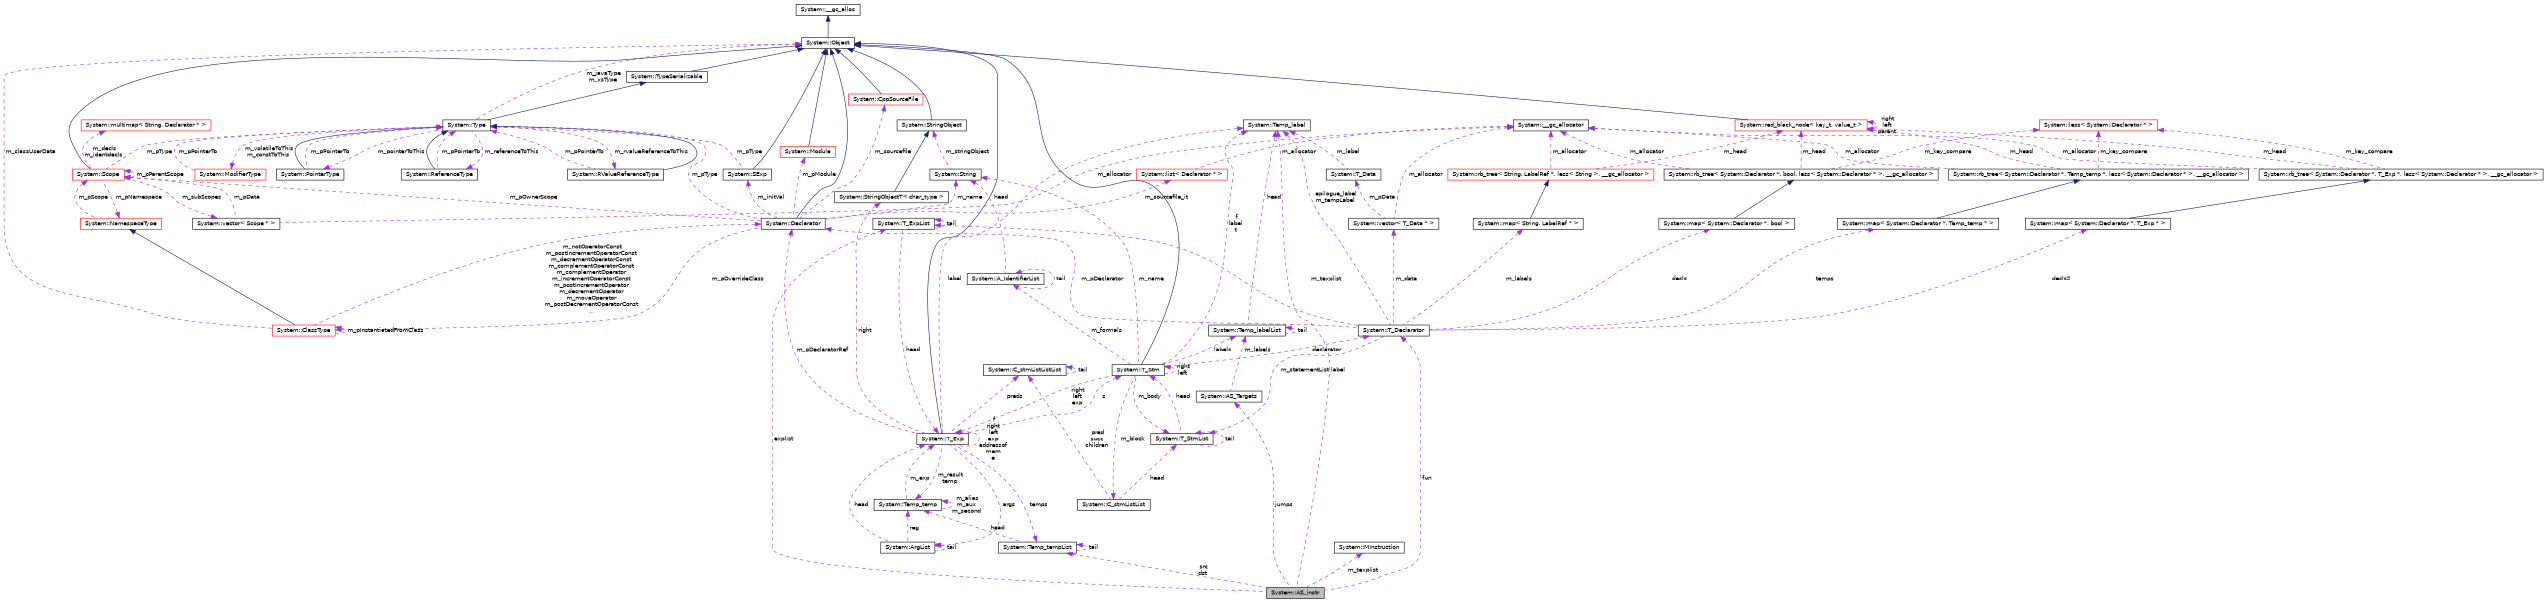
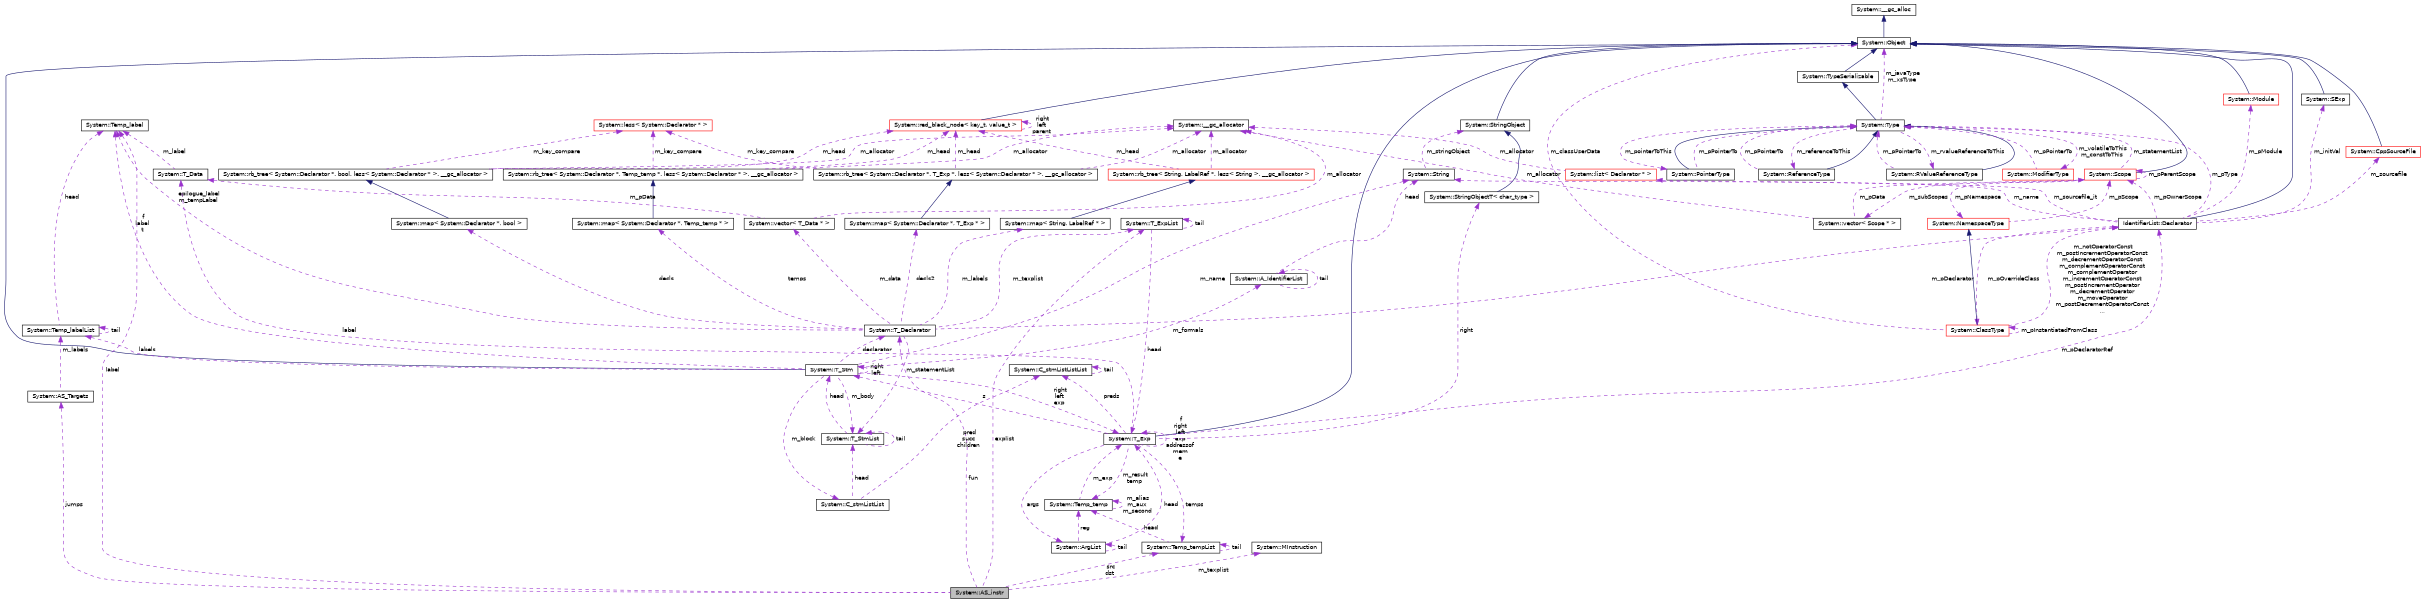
node "System::multimap< String, Declarator * >": removed
edge "System::SExp" -> "System::Type": removed, label "m_pType"
edge "System::Scope" -> "System::Type": label " m_pType" -> " m_statementList"
edge "System::T_Exp" -> "System::Temp_label": now "System::T_Exp" -> "System::T_Data"
node "System::Declarator": label "System::Declarator" -> "IdentifierList::Declarator"
